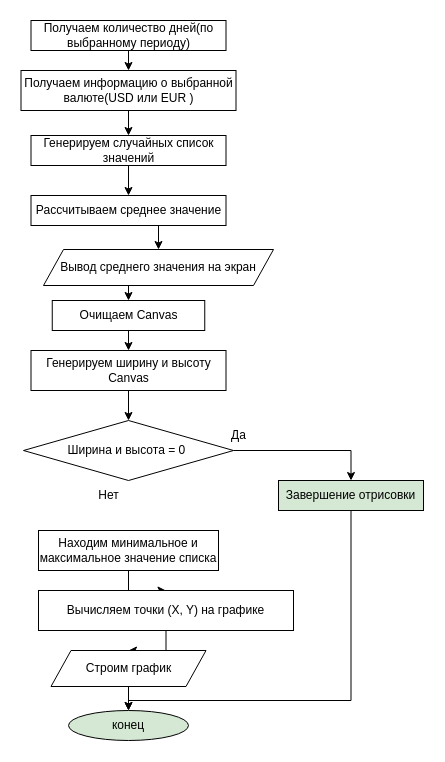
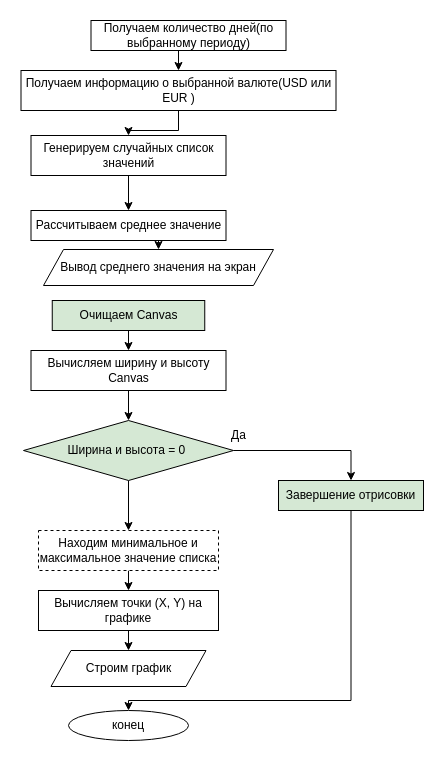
node "Получаем количество дней(по выбранному периоду)": moved (129, 36) -> (189, 36)
node "Получаем информацию о выбранной валюте(USD или EUR )": size 215x40 -> 315x40
node "Генерируем случайных список значений": size 195x30 -> 195x40
node "Рассчитываем среднее значение": moved (129, 211) -> (129, 226)
edge "Вывод среднего значения на экран" -> "Очищаем Canvas": removed
node "Очищаем Canvas": fillcolor #ffffff -> #d5e8d4
node "Генерируем ширину и высоту Canvas": label "Генерируем ширину и высоту Canvas" -> "Вычисляем ширину и высоту Canvas"
node "Ширина и высота = 0": fillcolor #ffffff -> #d5e8d4
node "Нет": removed
edge "Ширина и высота = 0" -> "Находим минимальное и максимальное значение списка": added
node "Находим минимальное и максимальное значение списка": style solid -> dashed
node "Вычисляем точки (X, Y) на графике": size 255x40 -> 180x40
edge "Строим график" -> "конец": removed
node "конец": fillcolor #d5e8d4 -> #ffffff
